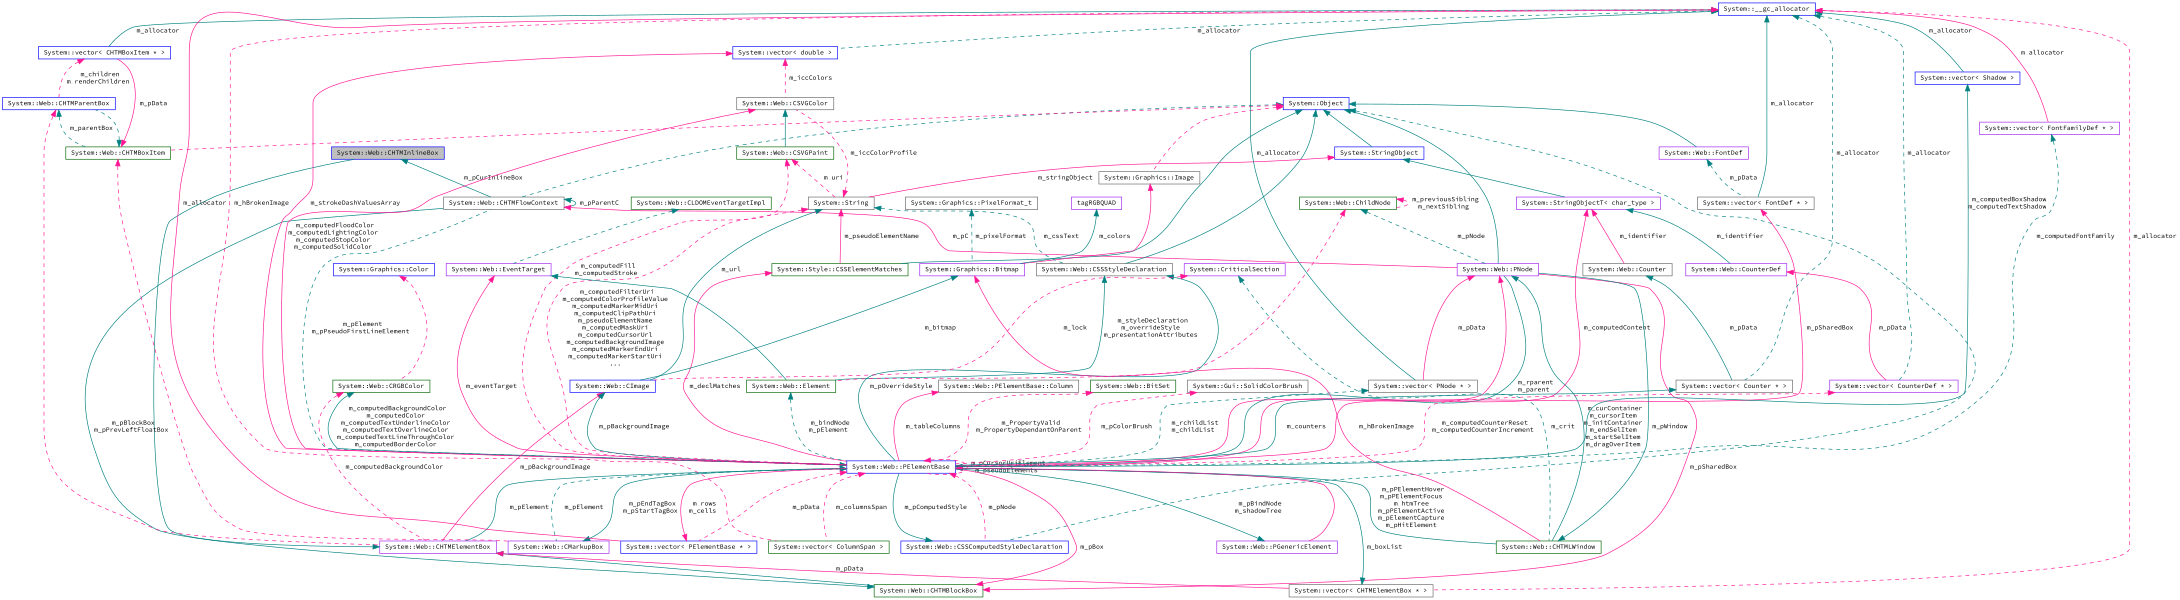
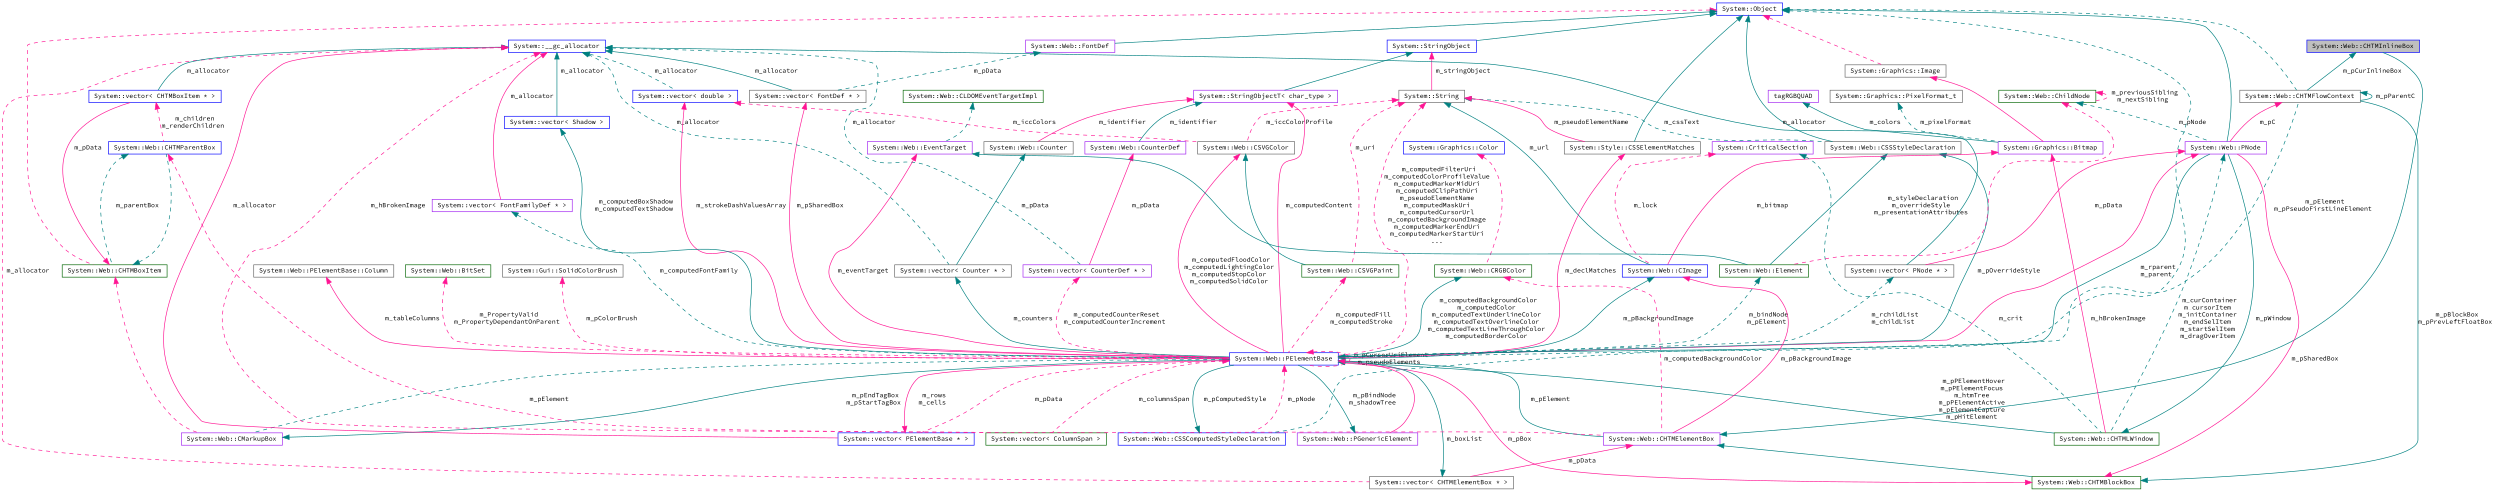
edge "System::String" -> "System::Web::CSVGPaint": reversed
node "System::Style::CSSElementMatches": color darkgreen -> gray40
edge "System::Web::CImage" -> "System::Graphics::Bitmap": color teal -> deeppink
edge "System::Web::CHTMLWindow" -> "System::Web::PNode": style solid -> dashed
